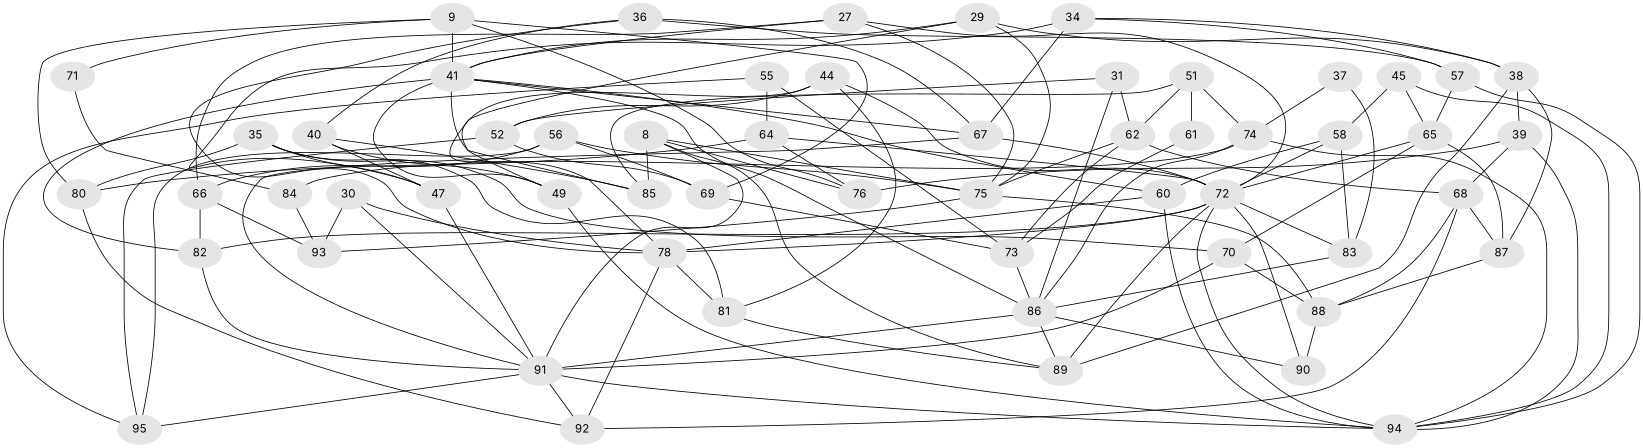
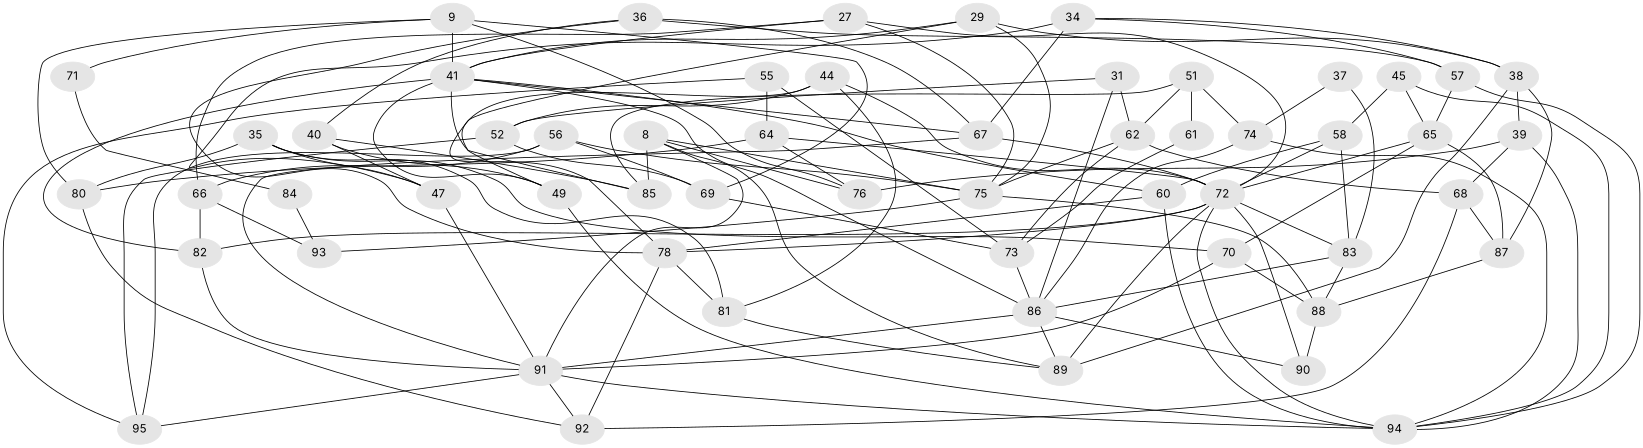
edge "74" -- "84": removed
node "30": removed
edge "68" -- "88": now "83" -- "88"
